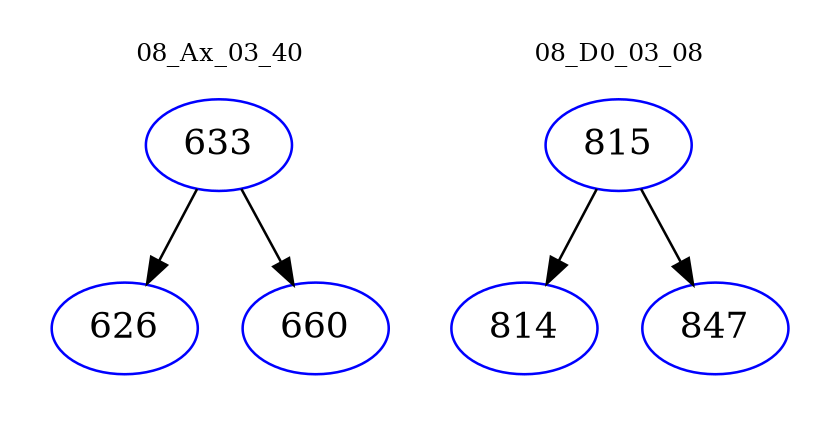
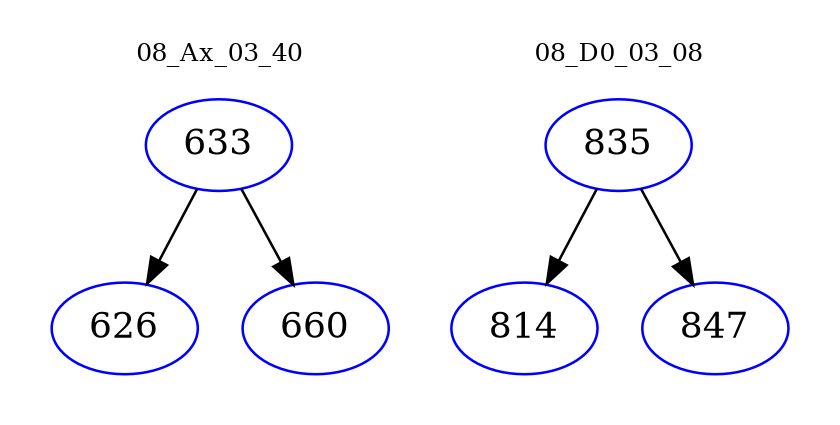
node "815": label "815" -> "835"
